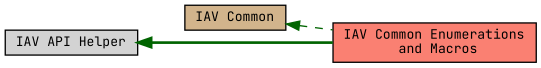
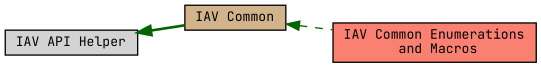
edge "IAV Common Enumerations and Macros" -> "IAV API Helper": now "IAV Common" -> "IAV API Helper"
